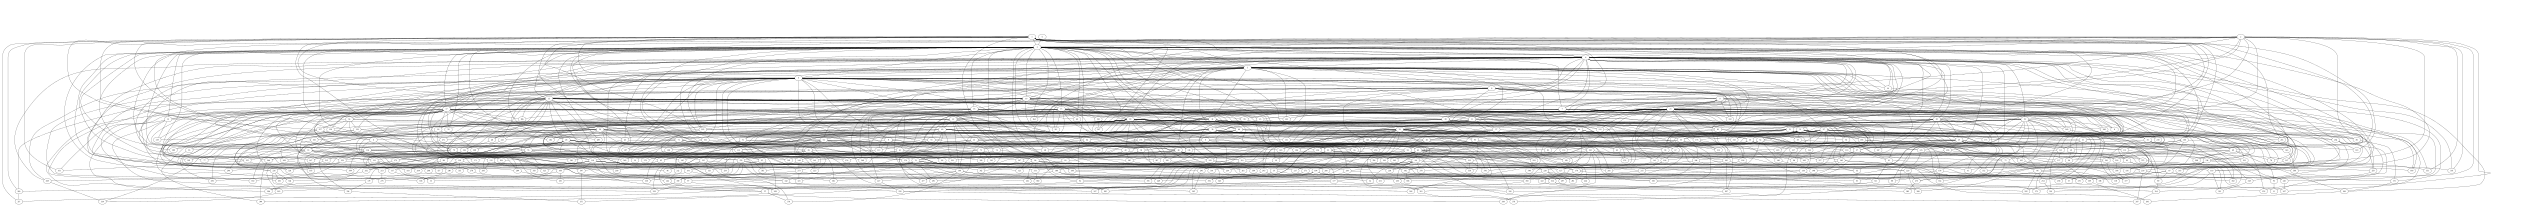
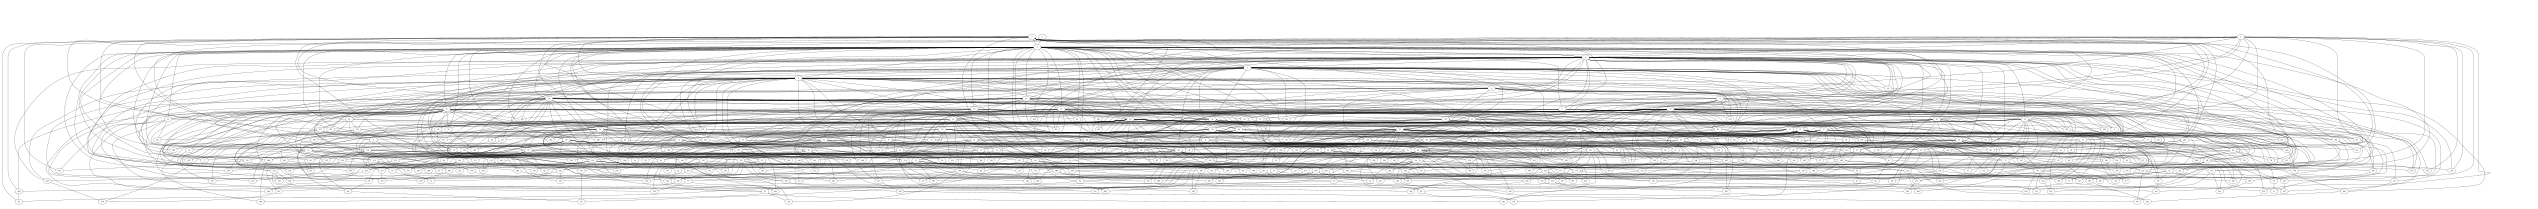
edge "3" -- "96": removed
edge "9" -- "205": now "9" -- "289"
node "101": added
